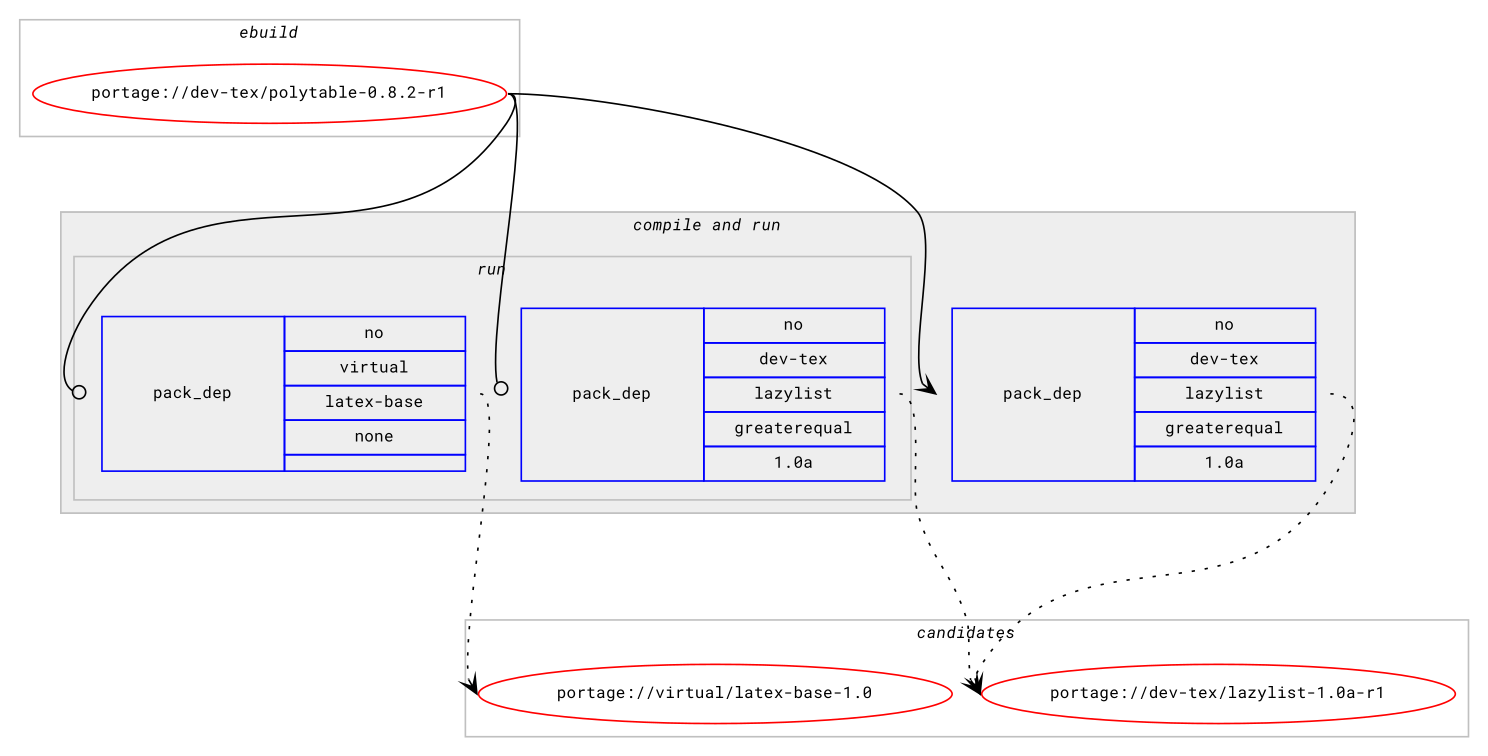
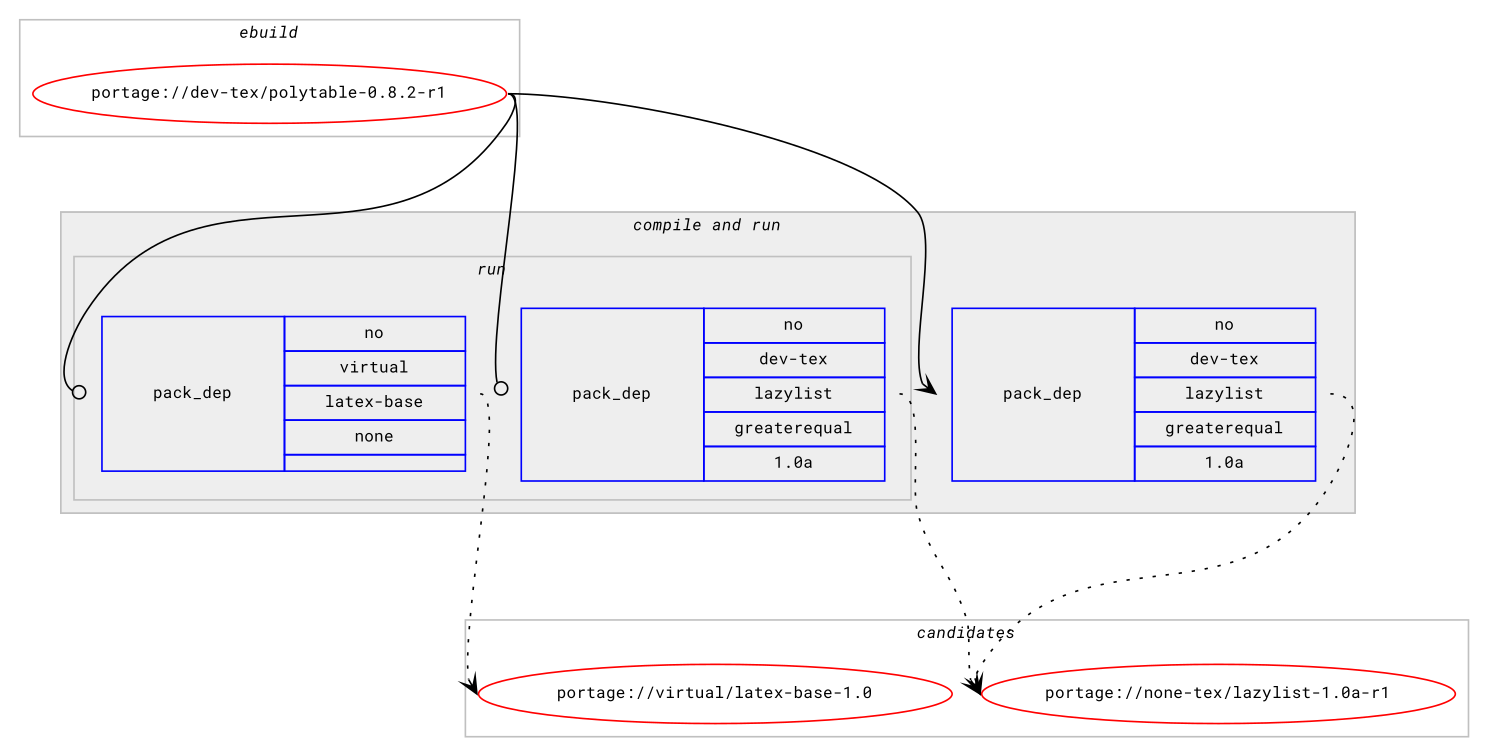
node "portage://dev-tex/lazylist-1.0a-r1": label "portage://dev-tex/lazylist-1.0a-r1" -> "portage://none-tex/lazylist-1.0a-r1"
